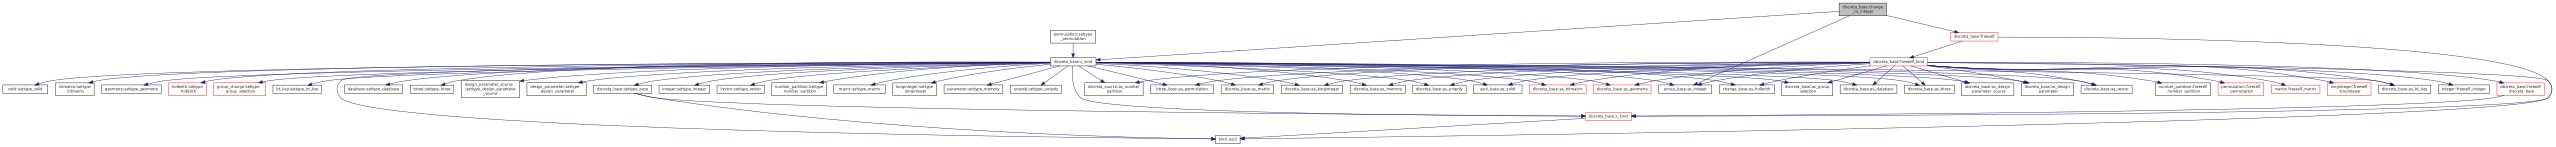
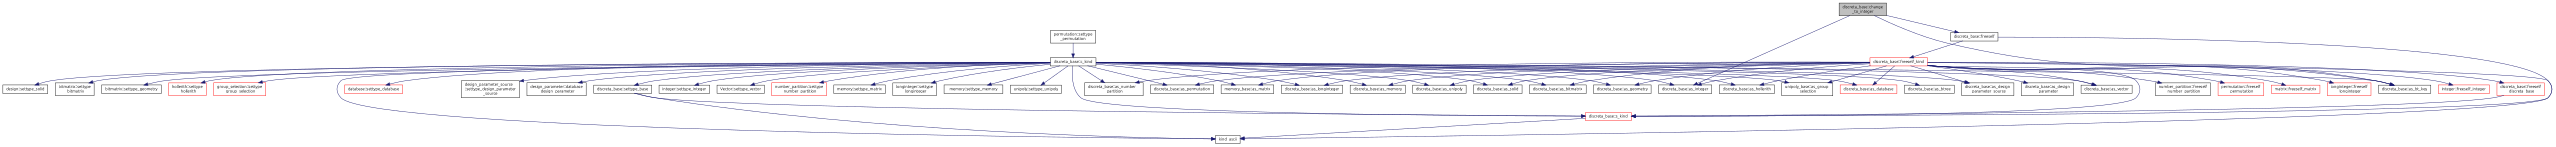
edge "discreta_base::change _to_integer" -> "discreta_base::c_kind": now "discreta_base::change _to_integer" -> "discreta_base::as_bt_key"
node "discreta_base::freeself": color red -> black
edge "discreta_base::c_kind" -> "discreta_base::as_design _parameter": removed
edge "discreta_base::freeself_kind" -> "discreta_base::as_btree": now "discreta_base::freeself_kind" -> "discreta_base::s_kind"
node "solid::settype_solid": label "solid::settype_solid" -> "design::settype_solid"
node "geometry::settype_geometry": label "geometry::settype_geometry" -> "bitmatrix::settype_geometry"
node "group_change::settype _group_selection": label "group_change::settype _group_selection" -> "group_selection::settype _group_selection"
node "bt_key::settype_bt_key": removed
node "database::settype_database": color black -> red
node "btree::settype_btree": removed
node "design_parameter::settype _design_parameter": label "design_parameter::settype _design_parameter" -> "design_parameter::database _design_parameter"
node "number_partition::settype _number_partition": color black -> red
node "matrix::settype_matrix": label "matrix::settype_matrix" -> "memory::settype_matrix"
node "parameter::settype_memory": label "parameter::settype_memory" -> "memory::settype_memory"
node "discreta_source::as_number _partition": label "discreta_source::as_number _partition" -> "discreta_base::as_number _partition"
node "btree_base::as_permutation": label "btree_base::as_permutation" -> "discreta_base::as_permutation"
node "discreta_base::as_matrix": label "discreta_base::as_matrix" -> "memory_base::as_matrix"
node "ascii_base::as_solid": label "ascii_base::as_solid" -> "discreta_base::as_solid"
node "discreta_base::as_bitmatrix": color red -> black
node "discreta_base::as_geometry": color red -> black
node "group_base::as_integer": label "group_base::as_integer" -> "discreta_base::as_integer"
node "change_base::as_hollerith": label "change_base::as_hollerith" -> "discreta_base::as_hollerith"
node "discreta_base::as_group _selection": label "discreta_base::as_group _selection" -> "unipoly_base::as_group _selection"
node "discreta_base::as_database": color black -> red
node "integer::freeself_integer": color black -> red
